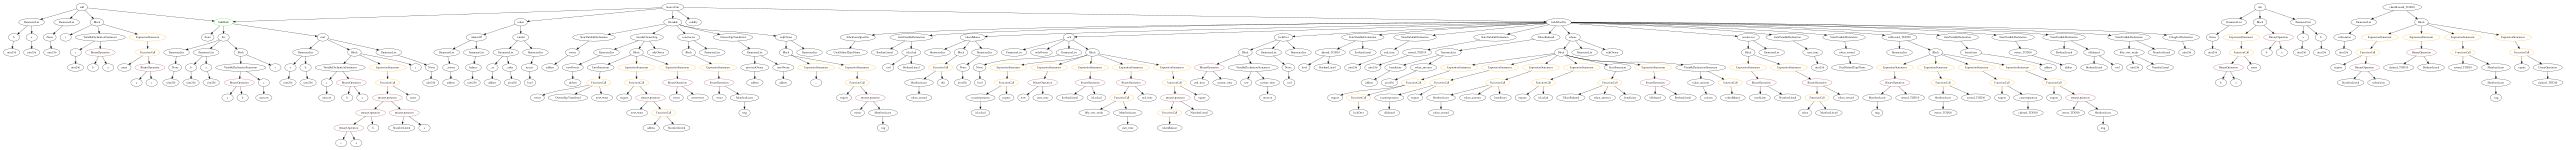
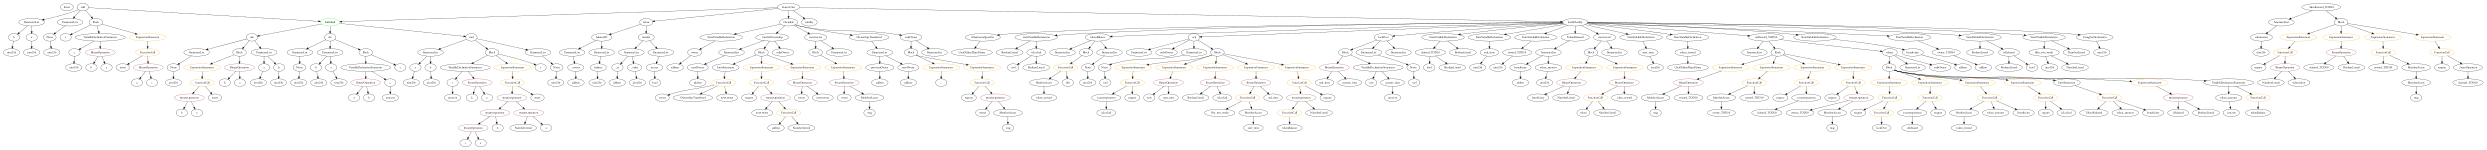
edge "SafeMath" -> "Enter": now "SafeMath" -> "sub"
edge "lockEtherPay" -> "release": now "setReward_TOD50" -> "release"
